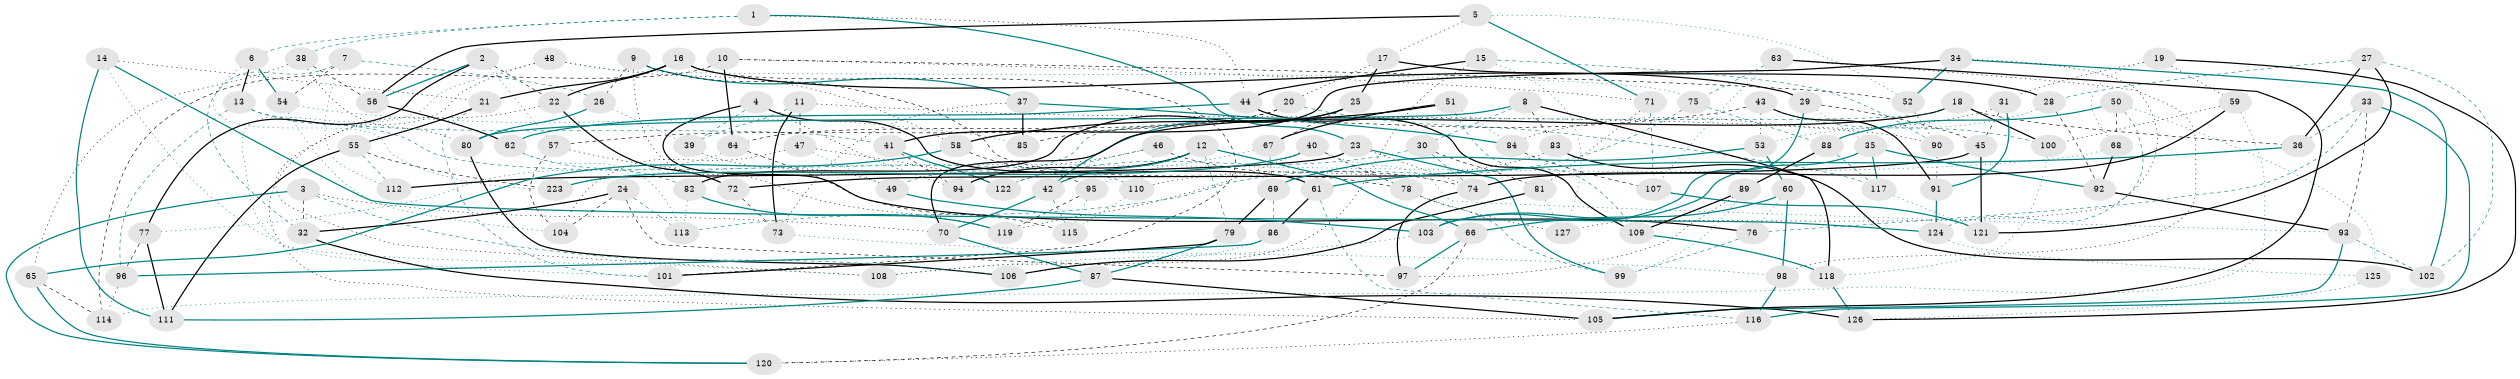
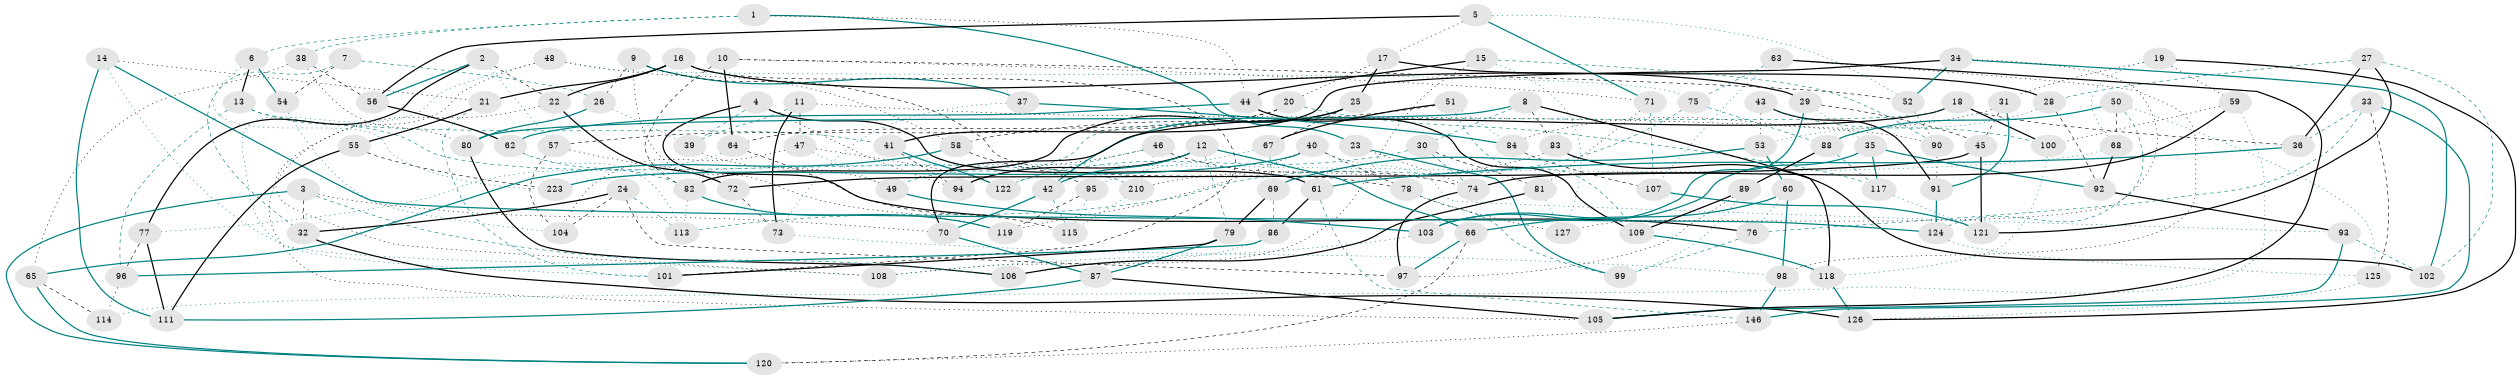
edge "10" -- "114": now "10" -- "82"
edge "51" -- "58": style bold -> dashed
edge "37" -- "73": color black -> teal
node "85": removed
edge "33" -- "93": now "33" -- "125"
node "112": removed
node "110": label "110" -> "210"
node "116": label "116" -> "146"
